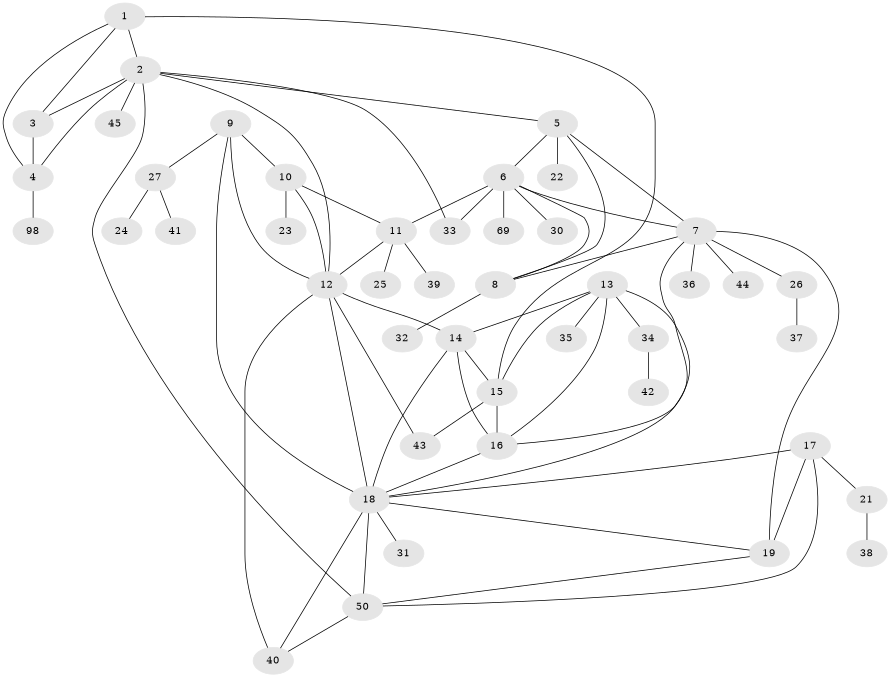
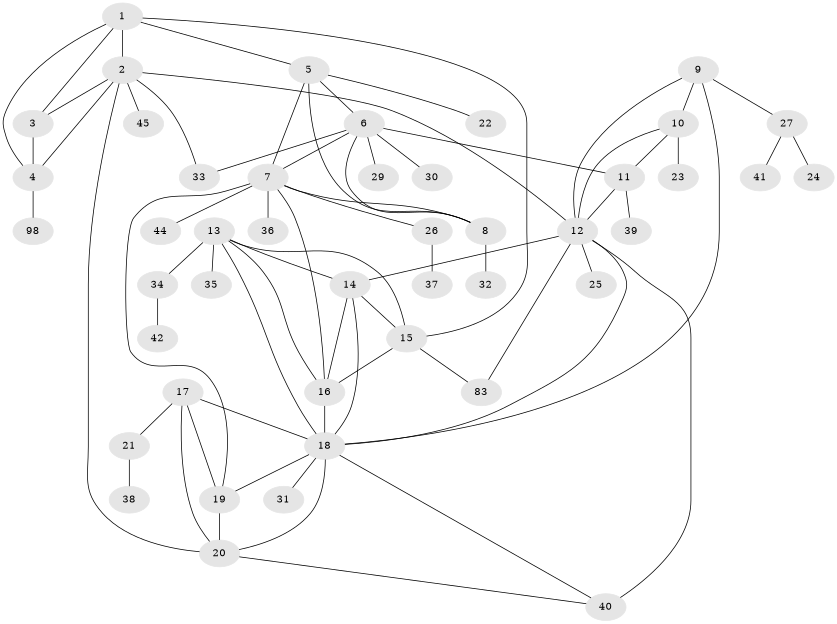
edge "2" -- "5": now "1" -- "5"
node "69": label "69" -> "29"
edge "11" -- "25": now "12" -- "25"
node "43": label "43" -> "83"
node "50": label "50" -> "20"
